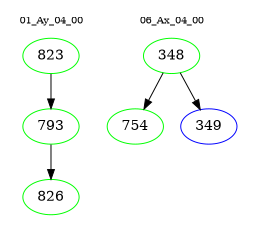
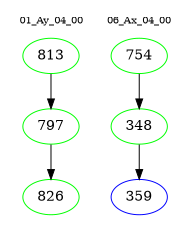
node "823": label "823" -> "813"
edge "348" -> "754": reversed
node "793": label "793" -> "797"
node "349": label "349" -> "359"
